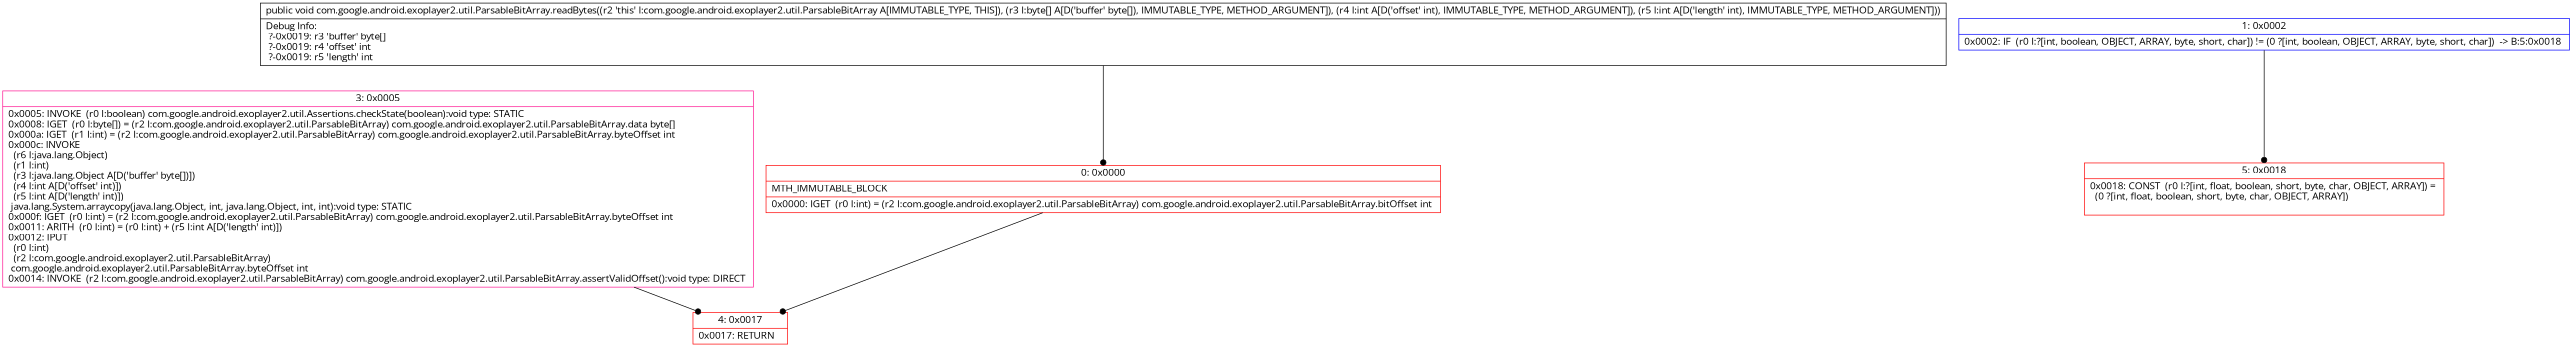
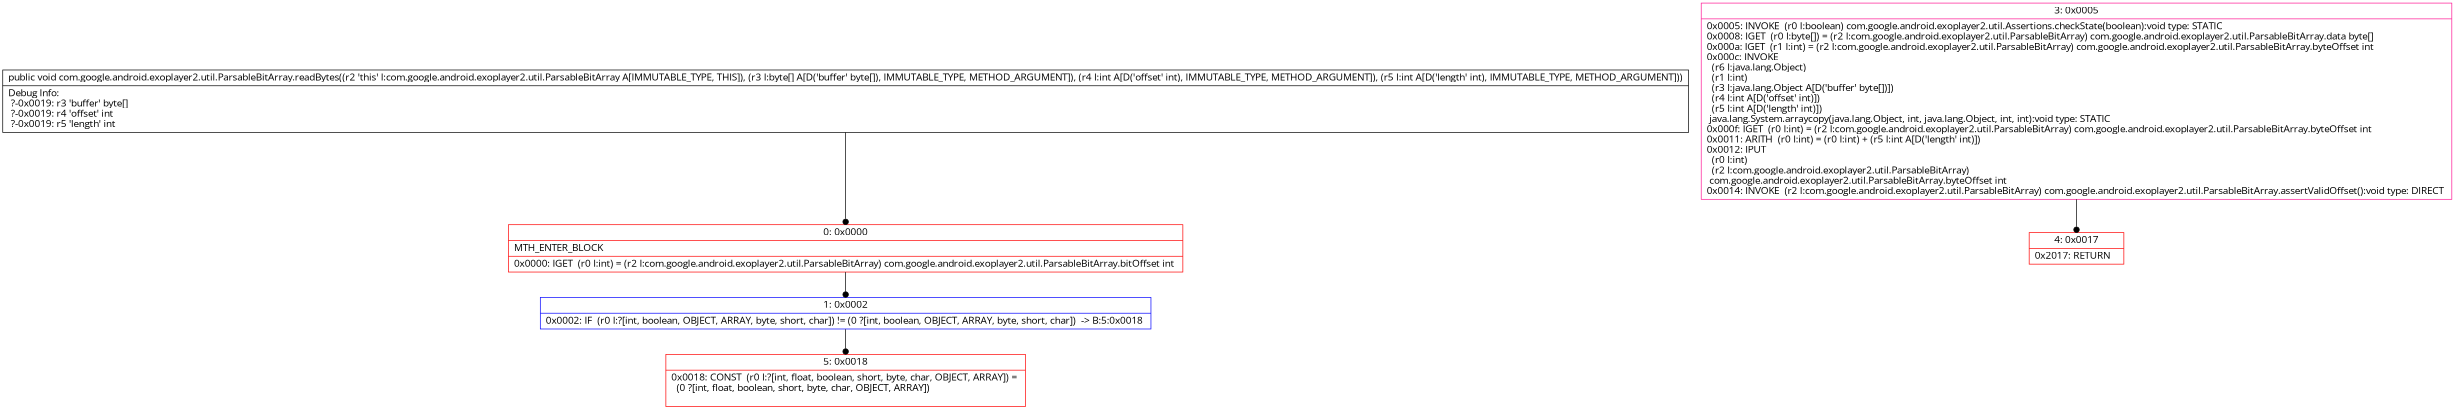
node "0: 0x0000": text "MTH_IMMUTABLE_BLOCK" -> "MTH_ENTER_BLOCK"
edge "0: 0x0000" -> "4: 0x0017": now "0: 0x0000" -> "1: 0x0002"
node "4: 0x0017": text "0x0017: RETURN" -> "0x2017: RETURN"
